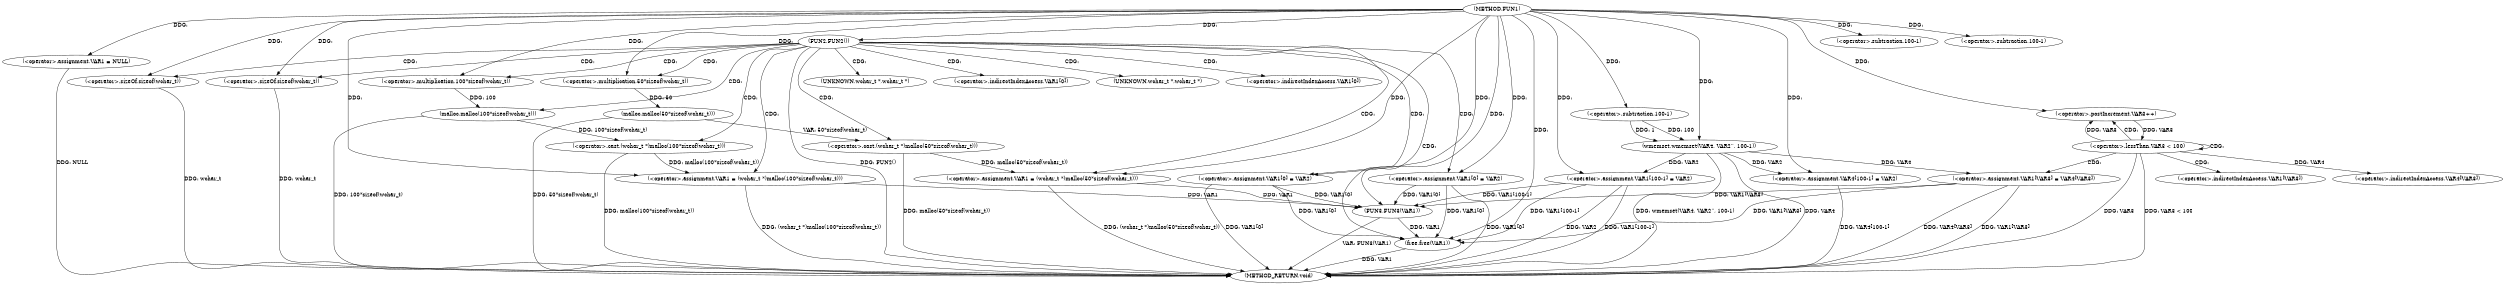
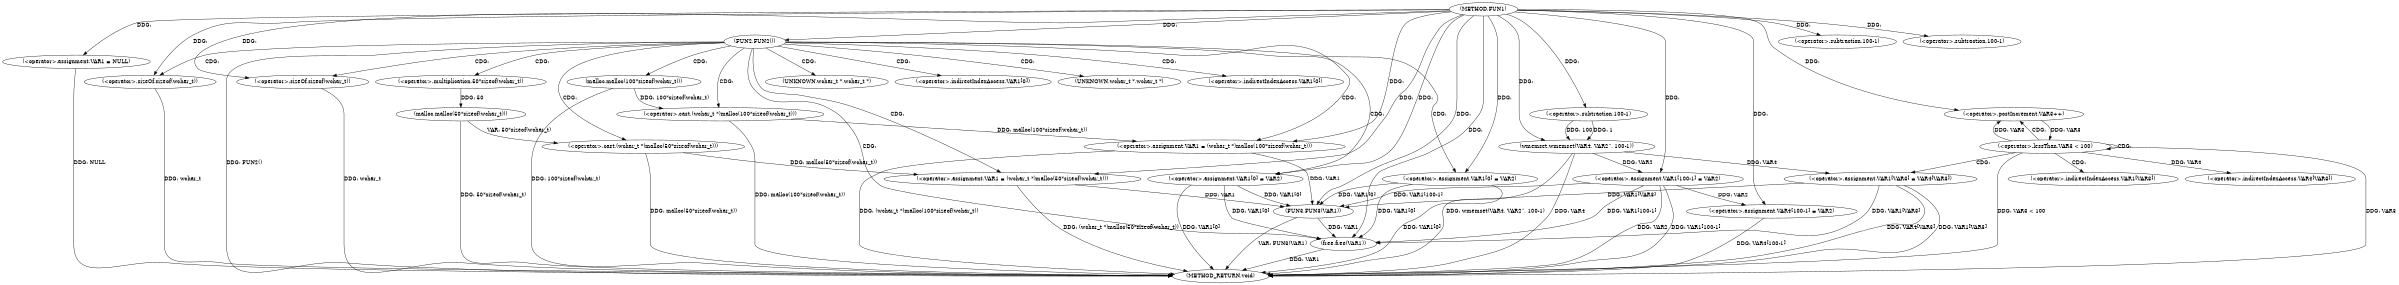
edge "(METHOD,FUN1)" -> "(<operator>.multiplication,50*sizeof(wchar_t))": removed, label "DDG:"
node "(<operator>.multiplication,100*sizeof(wchar_t))": removed
edge "(wmemset,wmemset(VAR4, VAR2'', 100-1))" -> "(<operator>.assignment,VAR4[100-1] = VAR2)": now "(<operator>.assignment,VAR1[100-1] = VAR2)" -> "(<operator>.assignment,VAR4[100-1] = VAR2)"
